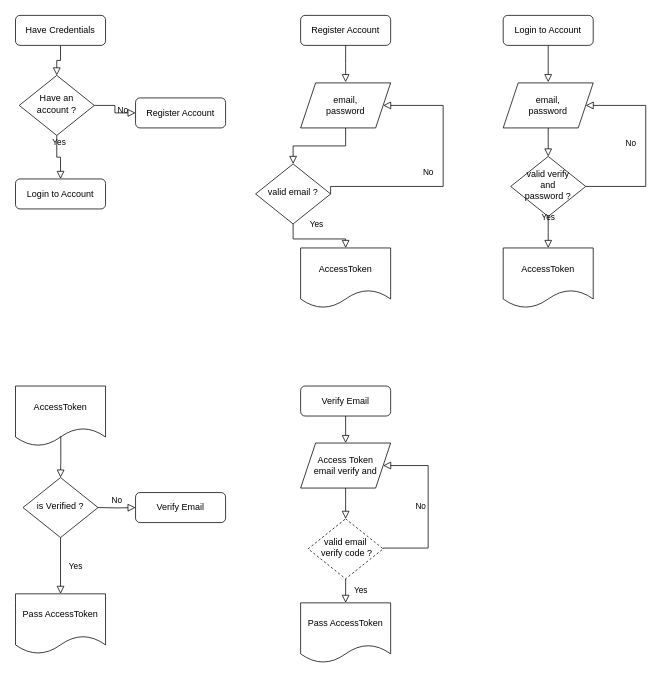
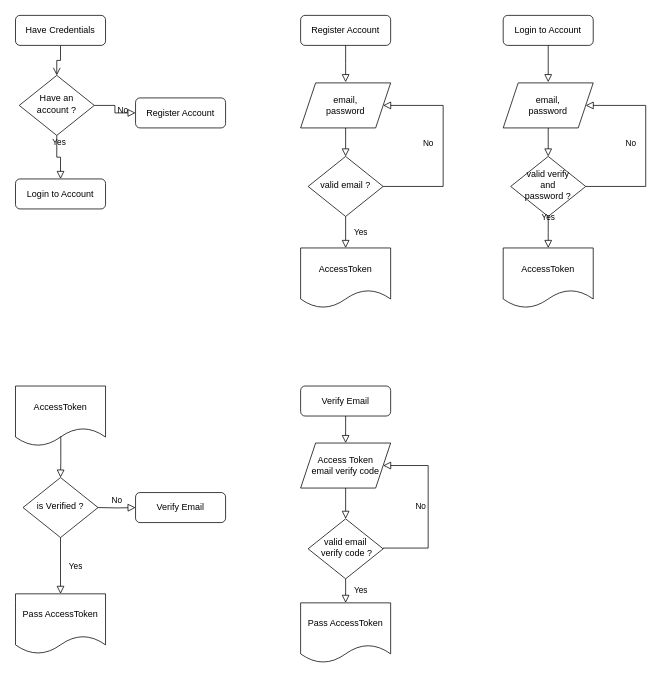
edge "Have Credentials" -> "Have an account ?": arrowhead block -> open
node "valid email ?": moved (293, 194) -> (345, 186)
node "Access Token email verify and": label "Access Token email verify and" -> "Access Token email verify code"
node "valid email verify code ?": style dashed -> solid
